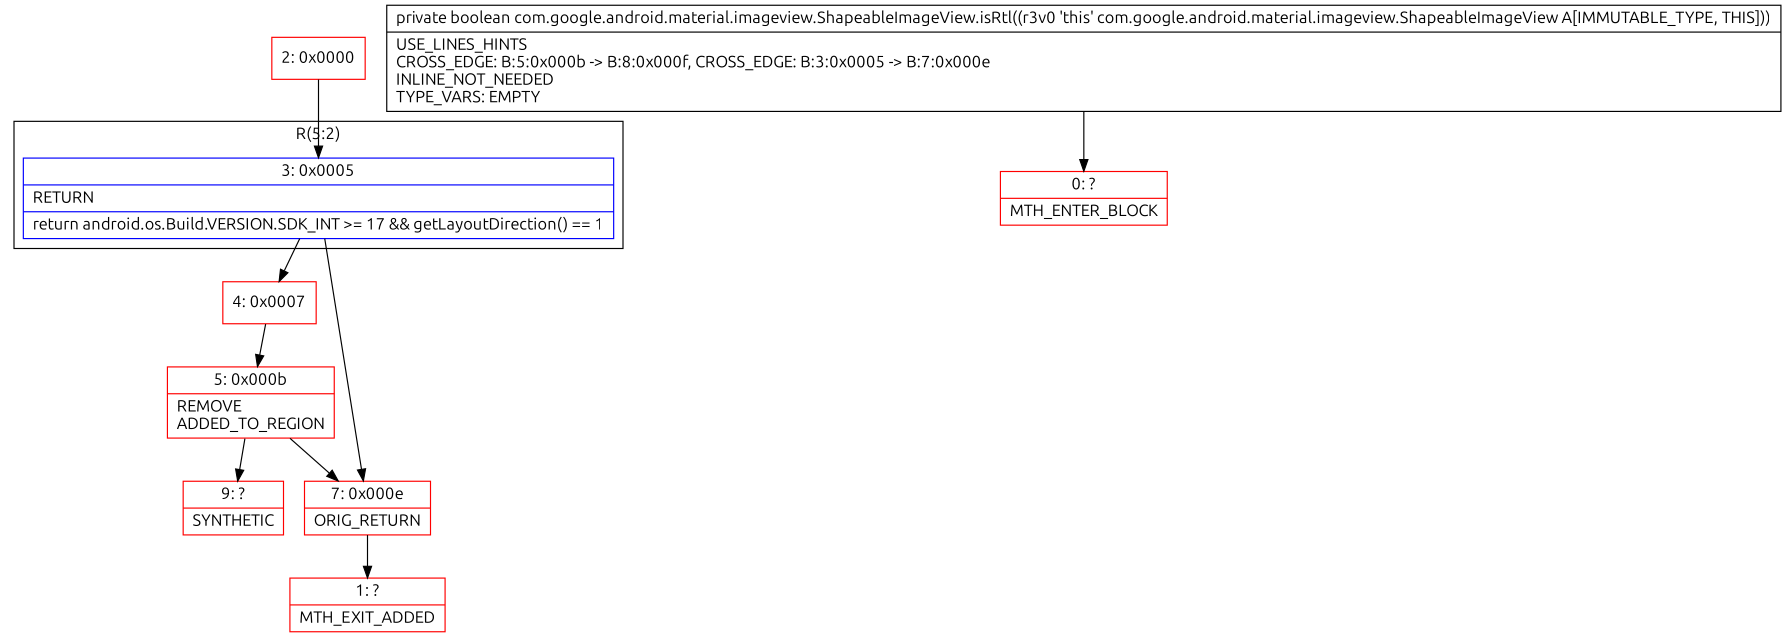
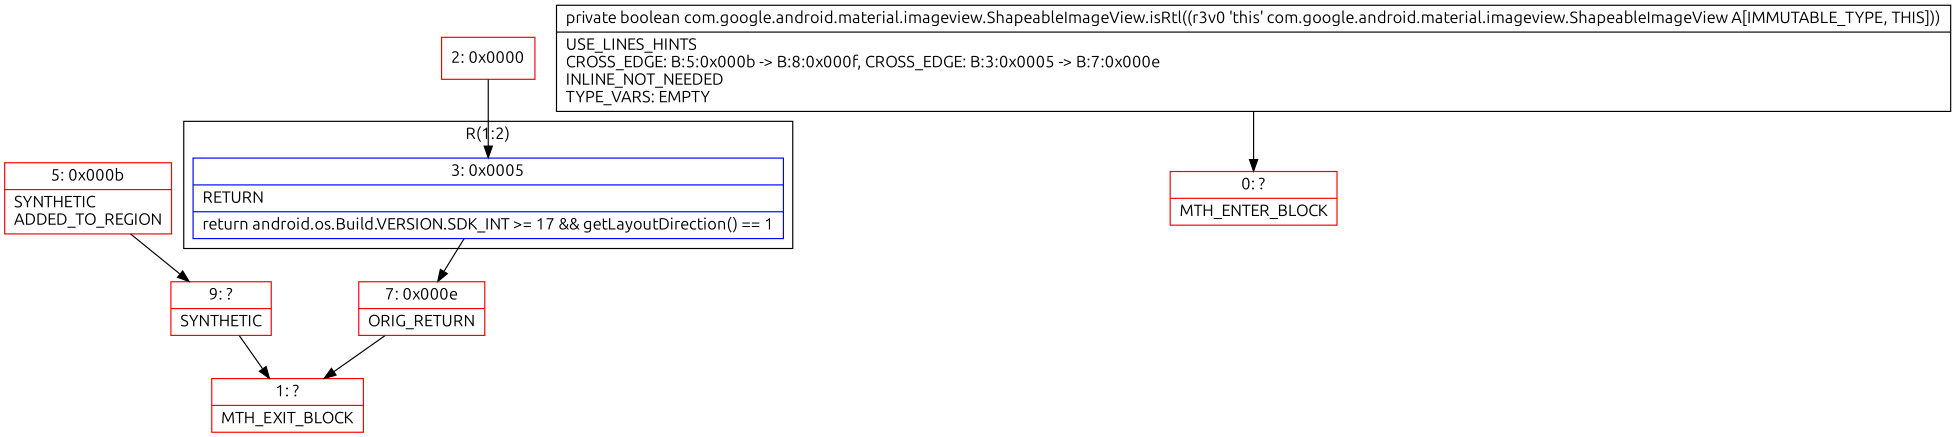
cluster "R(5:2)": label "R(5:2)" -> "R(1:2)"
node "4: 0x0007": removed
edge "9: ?" -> "1: ?": added
node "5: 0x000b": text "REMOVE" -> "SYNTHETIC"
edge "5: 0x000b" -> "7: 0x000e": removed
node "1: ?": text "MTH_EXIT_ADDED" -> "MTH_EXIT_BLOCK"
